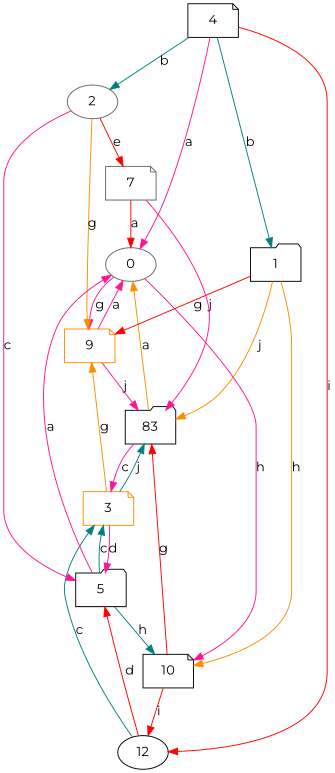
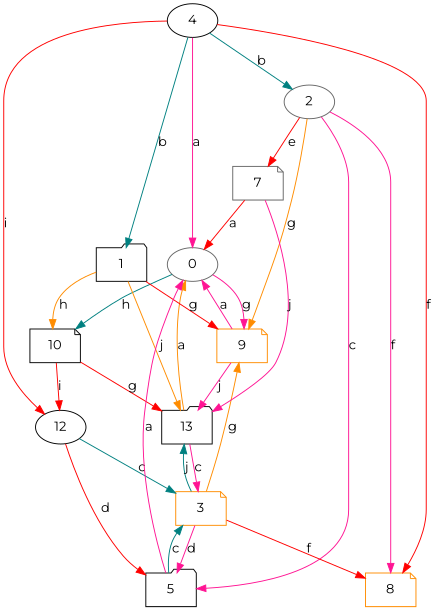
node "4": shape note -> ellipse
node "83": label "83" -> "13"
edge "0" -> "10": color deeppink -> teal
node "8": added
edge "5" -> "10": removed, label "h"
